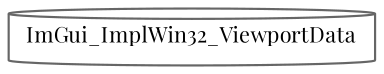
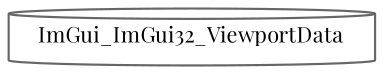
node "ImGui_ImplWin32_ViewportData": label "ImGui_ImplWin32_ViewportData" -> "ImGui_ImGui32_ViewportData"
